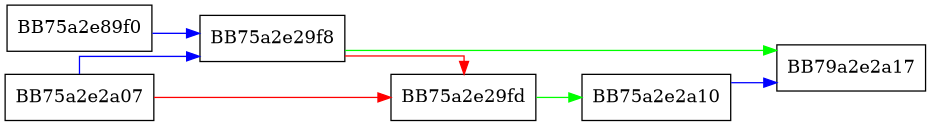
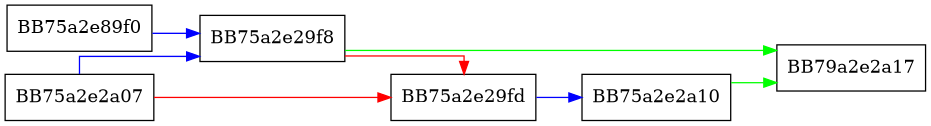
edge "BB75a2e2a10" -> "BB79a2e2a17": color blue -> green
edge "BB75a2e29fd" -> "BB75a2e2a10": color green -> blue
